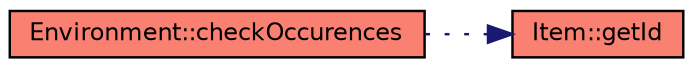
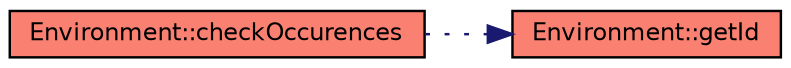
node "Item::getId": label "Item::getId" -> "Environment::getId"
